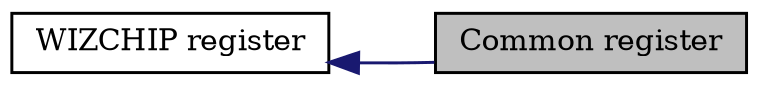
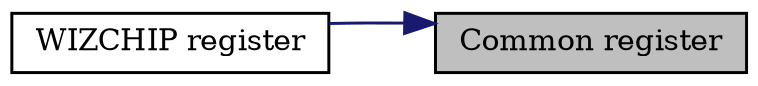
edge "Common register" -> "WIZCHIP register": reversed
